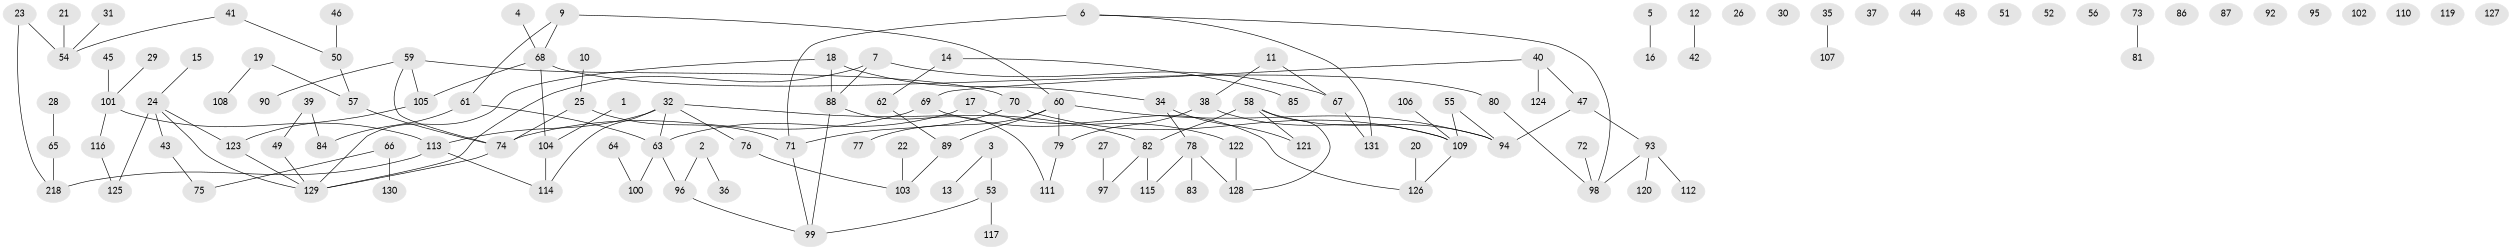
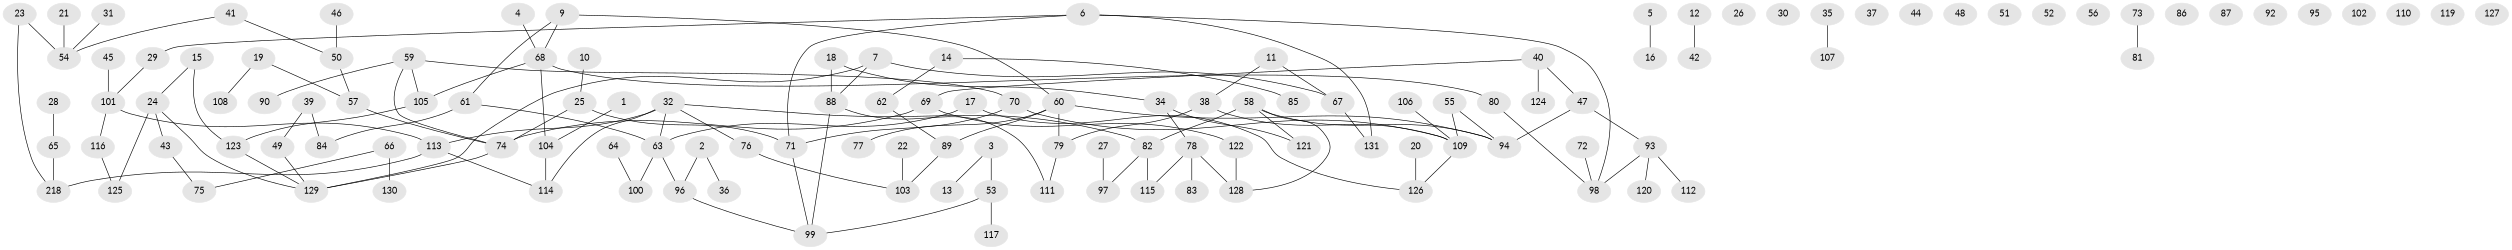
edge "6" -- "29": added
edge "18" -- "129": removed
edge "24" -- "123": now "15" -- "123"
